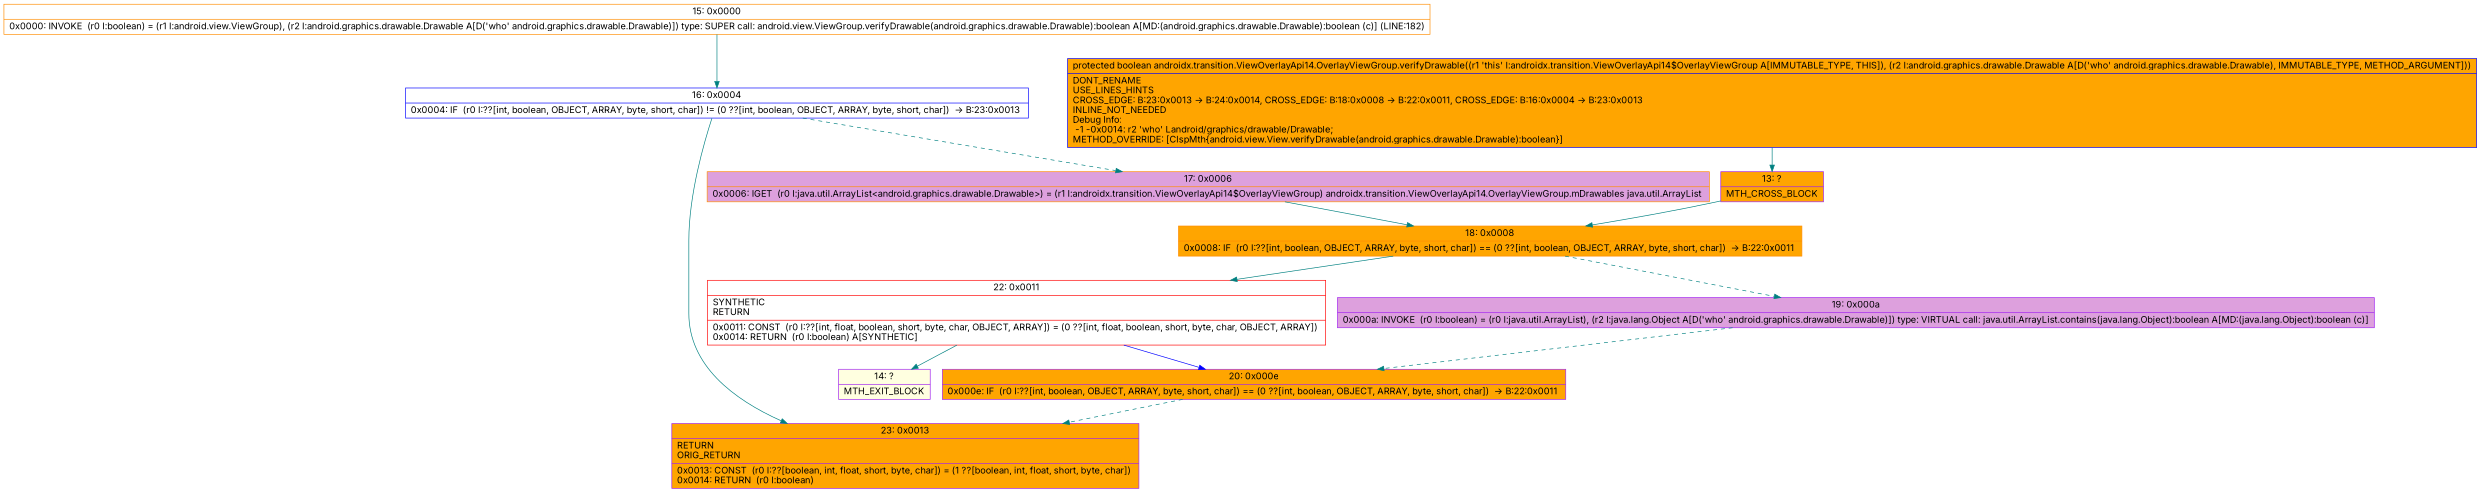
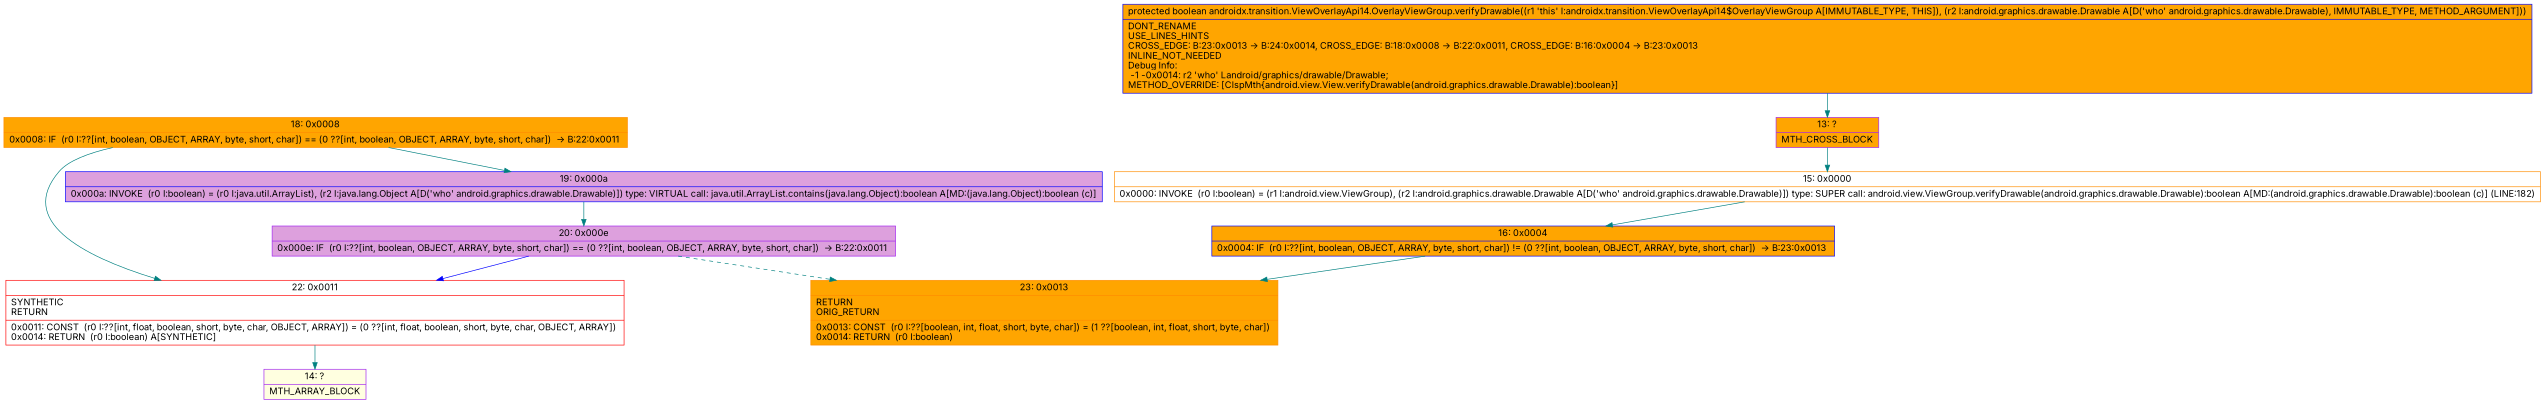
node "16: 0x0004": fillcolor white -> orange
node "17: 0x0006": removed
edge "13: ?" -> "18: 0x0008": now "13: ?" -> "15: 0x0000"
edge "18: 0x0008" -> "19: 0x000a": style dashed -> solid
node "19: 0x000a": color purple -> blue
edge "19: 0x000a" -> "20: 0x000e": style dashed -> solid
edge "22: 0x0011" -> "20: 0x000e": reversed
node "20: 0x000e": fillcolor orange -> plum
node "14: ?": text "MTH_EXIT_BLOCK" -> "MTH_ARRAY_BLOCK"
node "23: 0x0013": color purple -> darkorange
